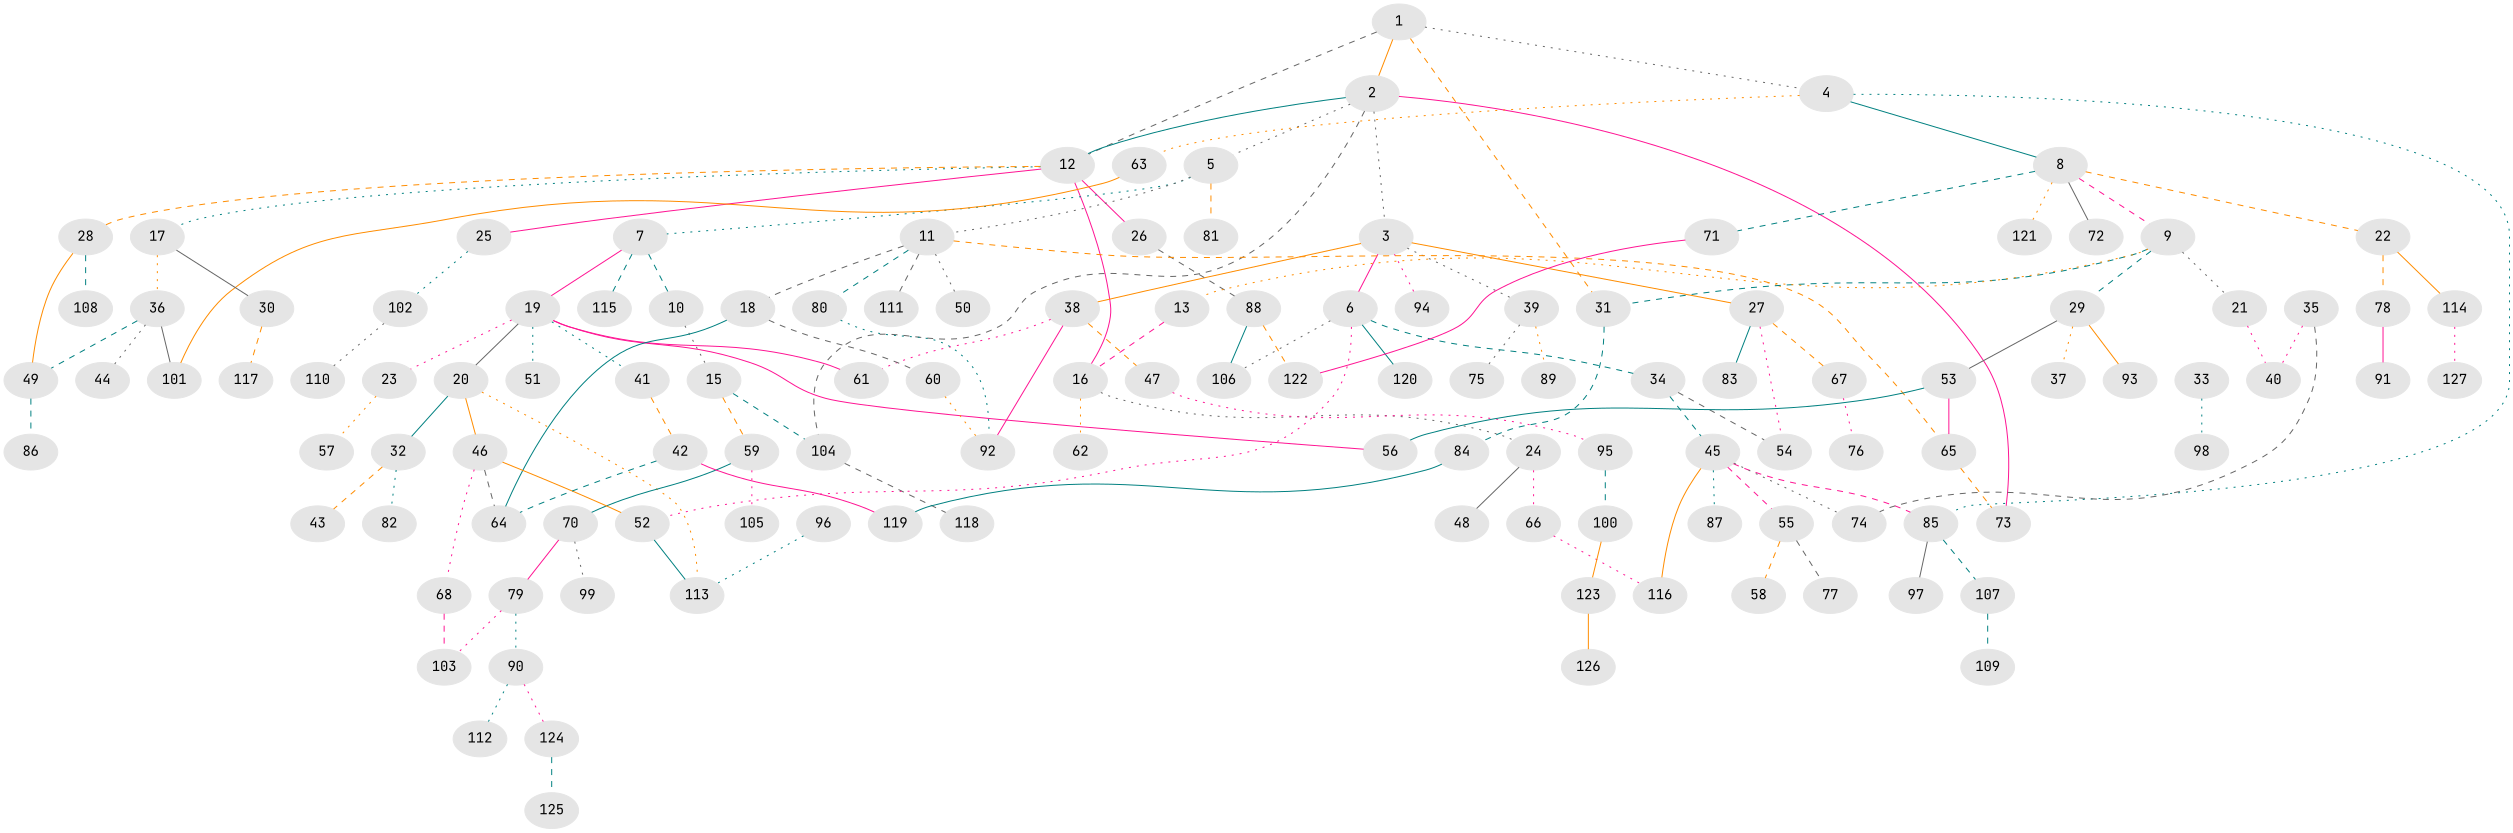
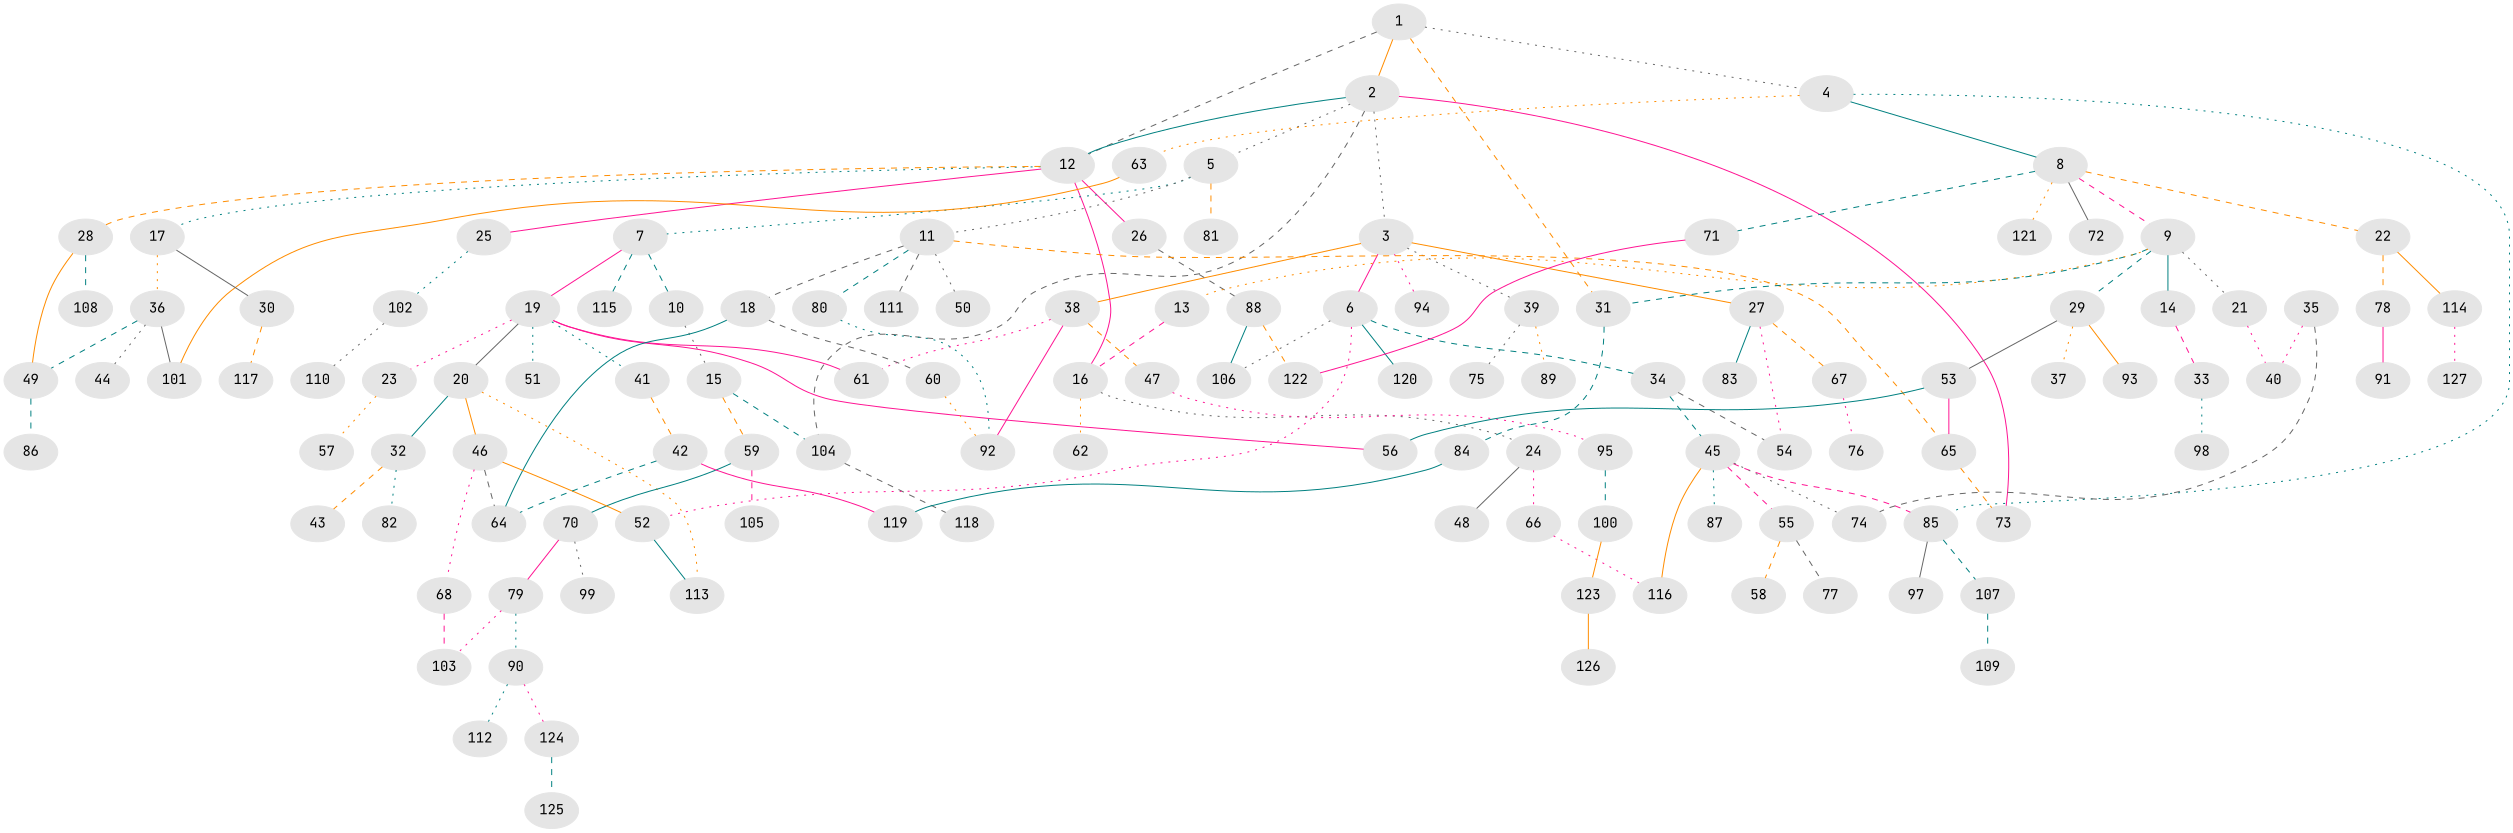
node "14": added
edge "59" -- "105": style dotted -> dashed
node "96": removed
